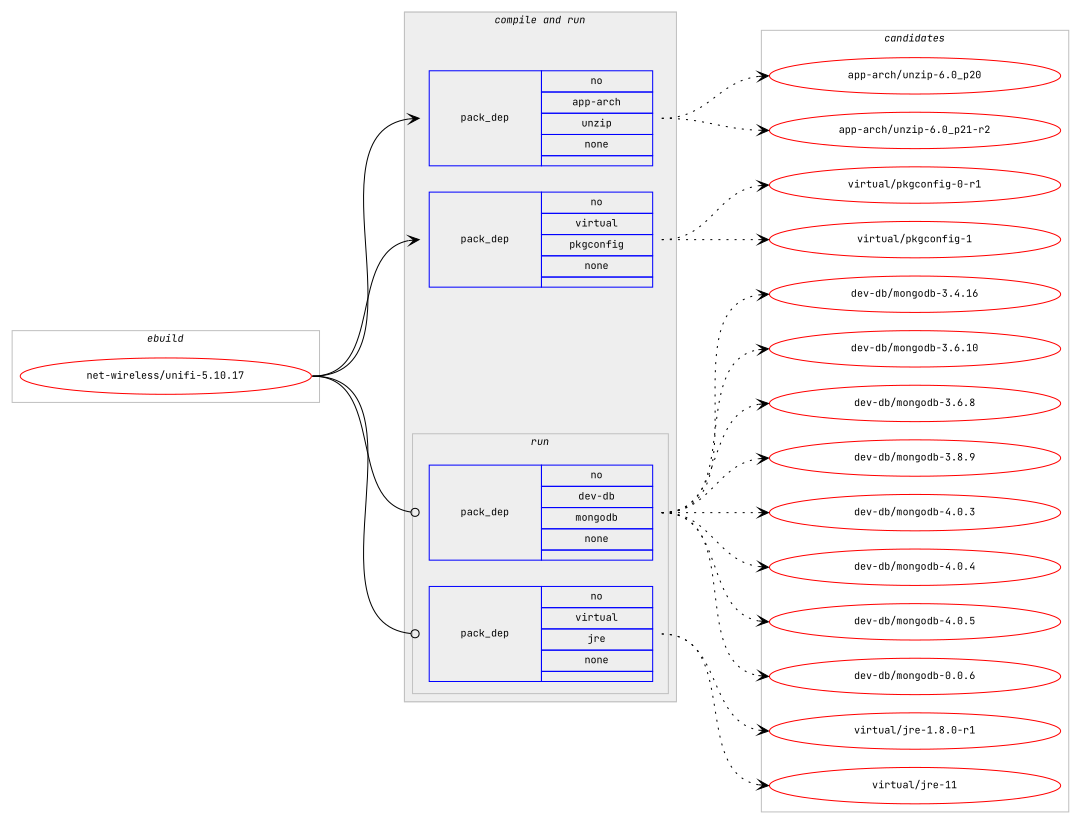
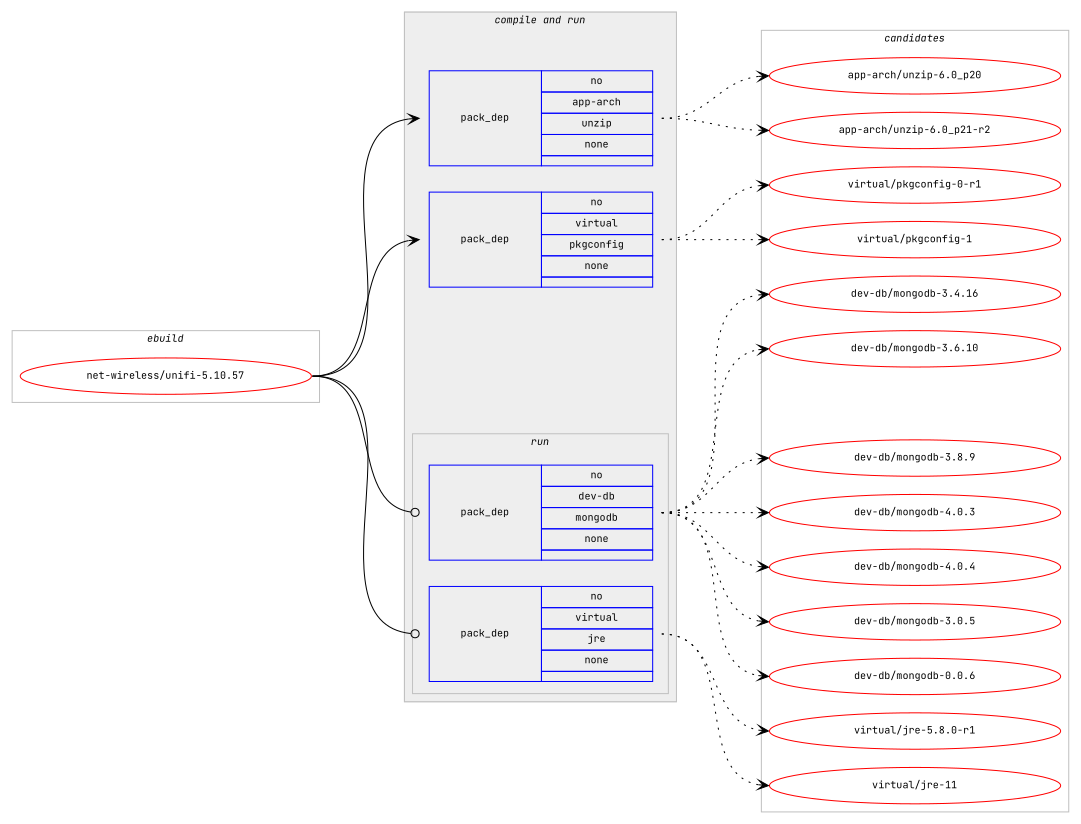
node "net-wireless/unifi-5.10.17": label "net-wireless/unifi-5.10.17" -> "net-wireless/unifi-5.10.57"
node "dev-db/mongodb-3.6.8": removed
node "dev-db/mongodb-4.0.5": label "dev-db/mongodb-4.0.5" -> "dev-db/mongodb-3.0.5"
node "virtual/jre-1.8.0-r1": label "virtual/jre-1.8.0-r1" -> "virtual/jre-5.8.0-r1"
